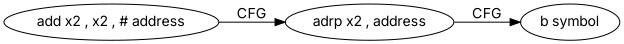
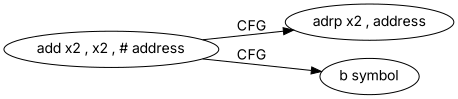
edge "adrp x2 , address" -> "b symbol": now "add x2 , x2 , # address" -> "b symbol"
